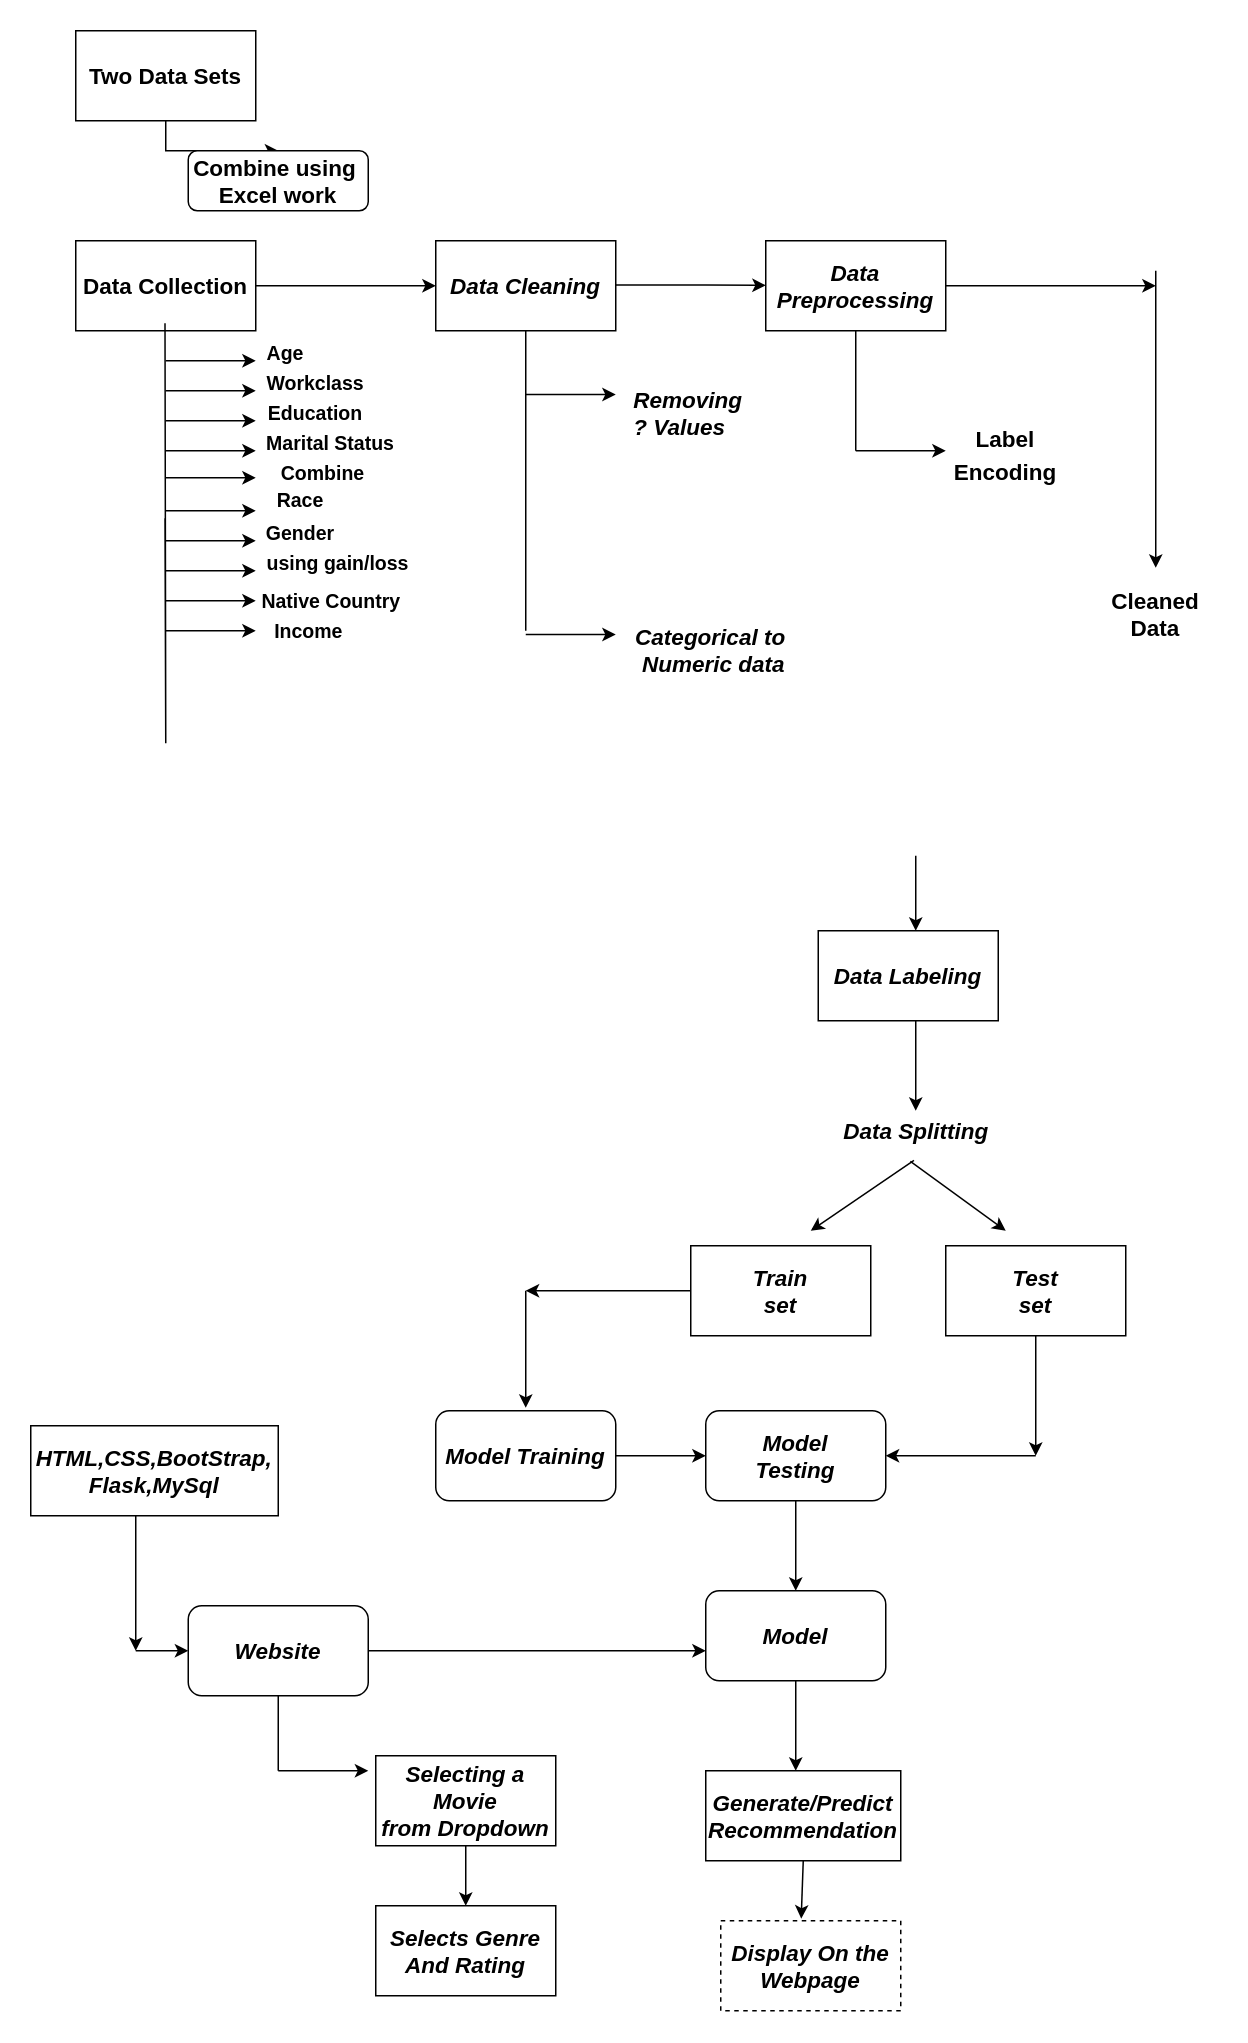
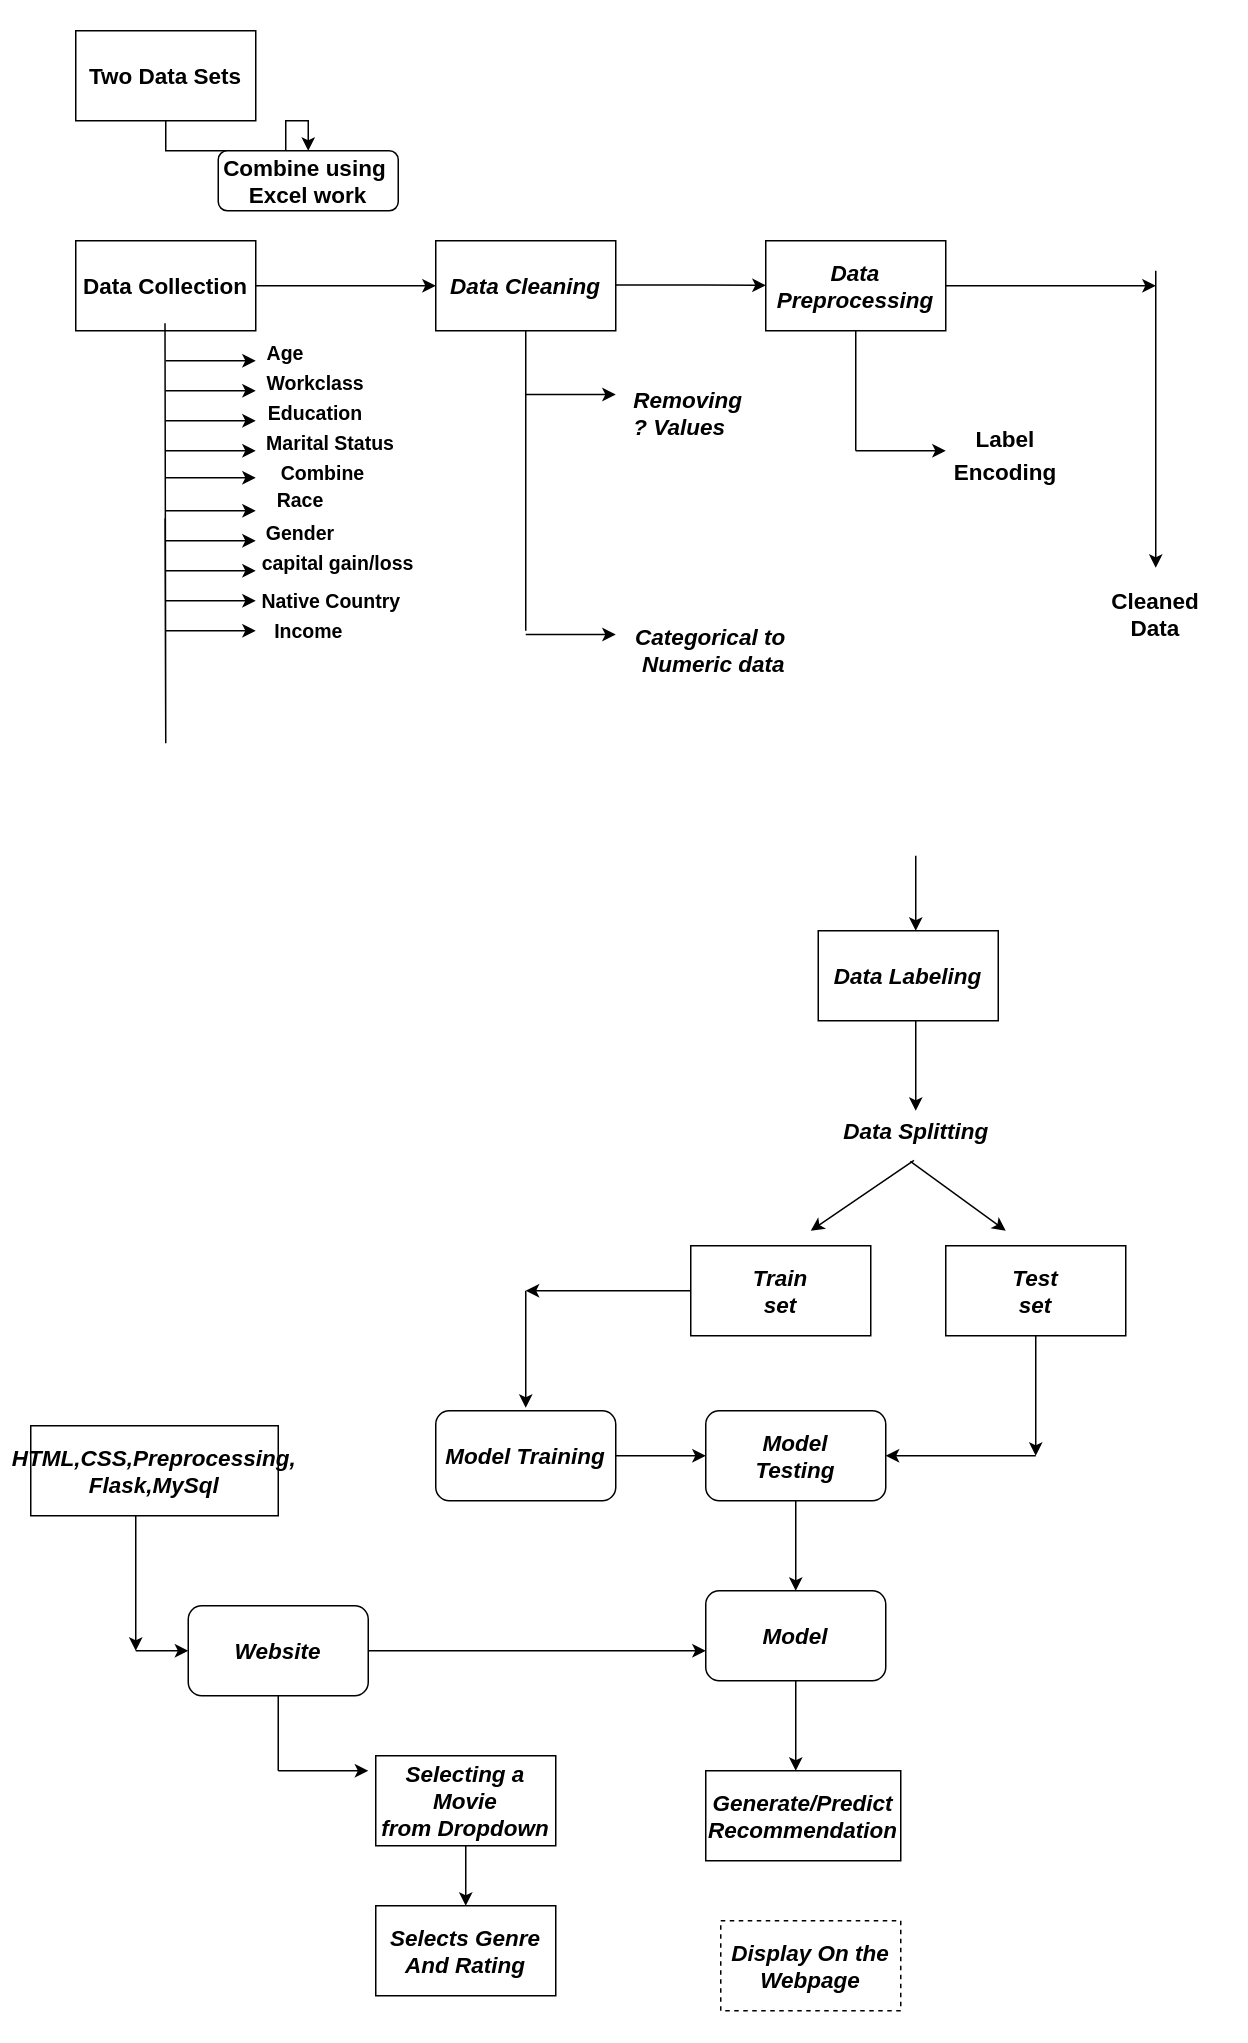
node "Combine using Excel work": moved (278, 181) -> (308, 181)
node "using gain/loss": label "using gain/loss" -> "capital gain/loss"
node "HTML,CSS,BootStrap, Flask,MySql": label "HTML,CSS,BootStrap, Flask,MySql" -> "HTML,CSS,Preprocessing, Flask,MySql"
edge "Generate/Predict Recommendation" -> "Display On the Webpage": removed
